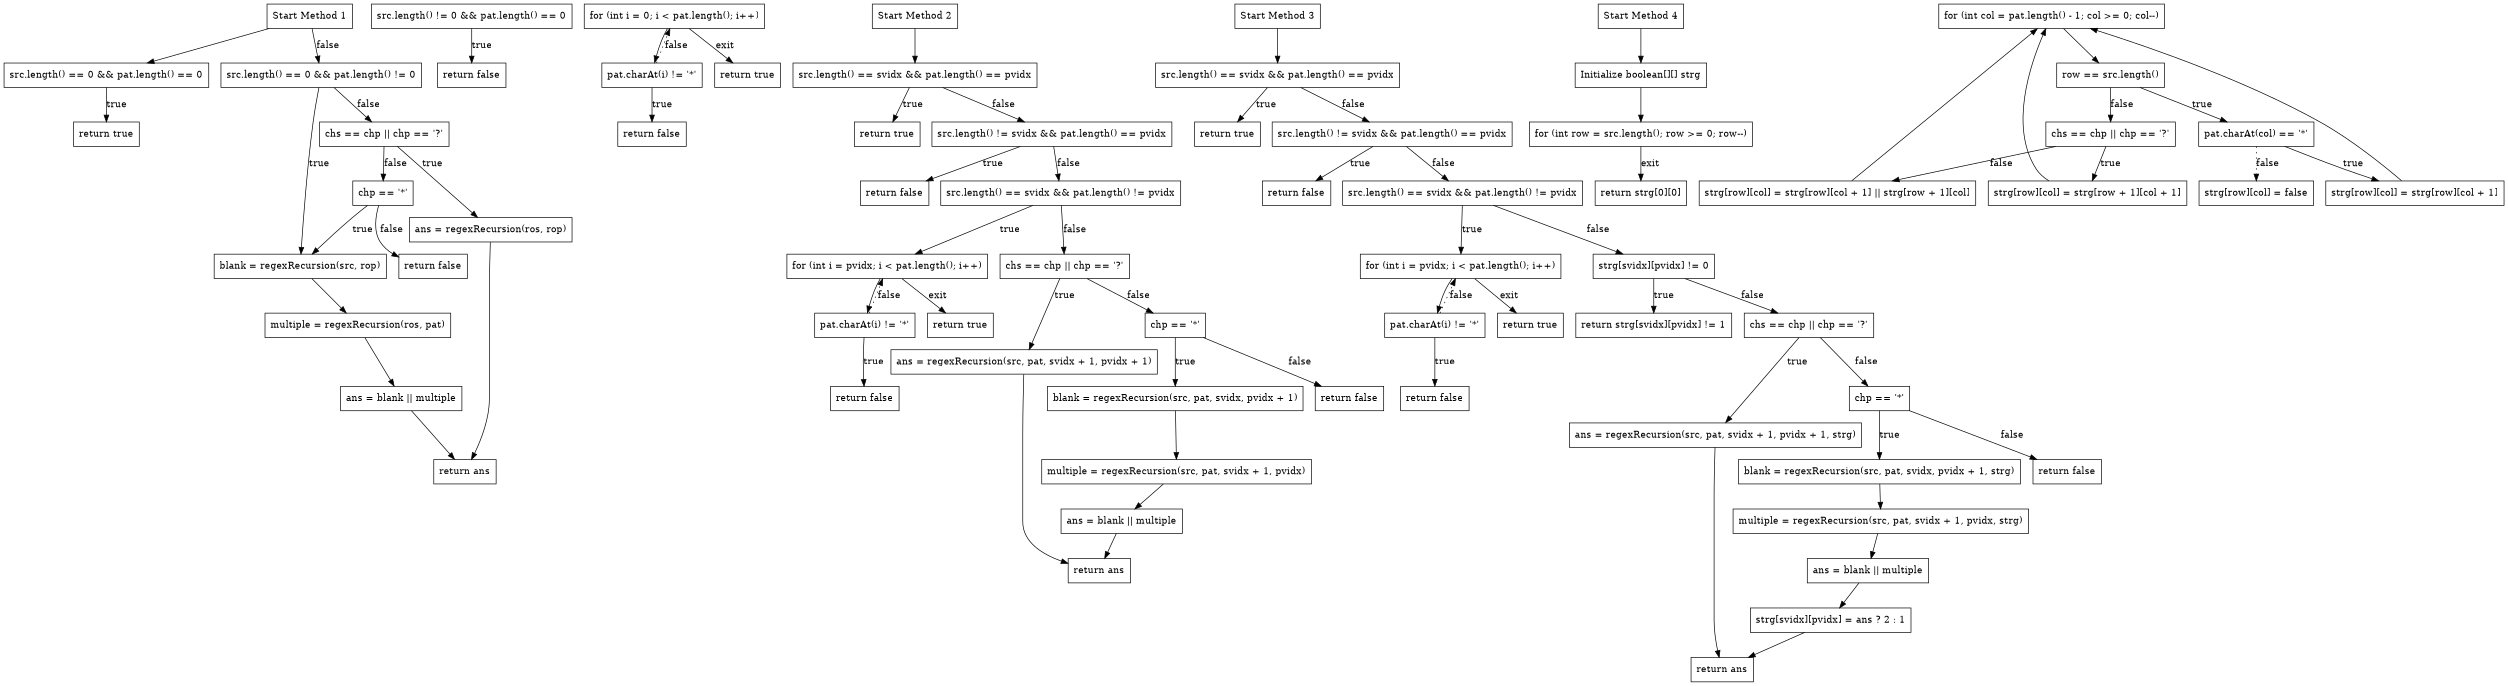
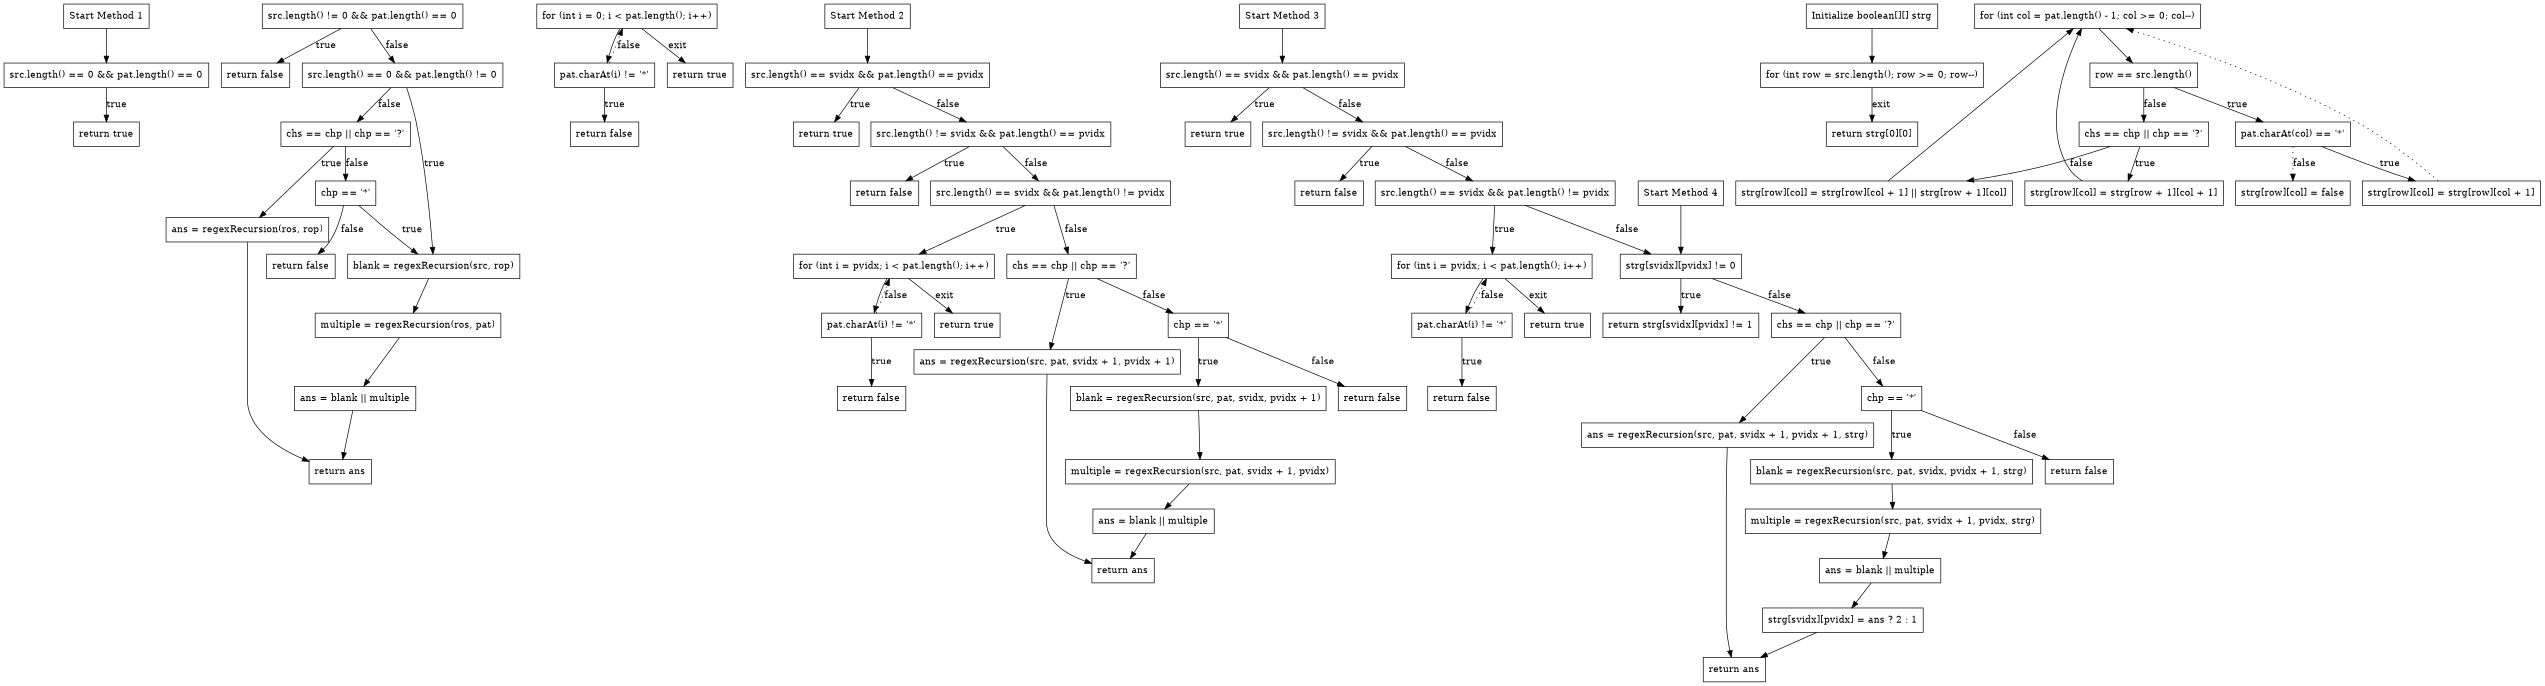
edge "Start Method 1" -> "src.length() == 0 && pat.length() != 0": now "src.length() != 0 && pat.length() == 0" -> "src.length() == 0 && pat.length() != 0"
edge "Start Method 4" -> "Initialize boolean[][] strg": now "Start Method 4" -> "strg[svidx][pvidx] != 0"
edge "strg[row][col] = strg[row][col + 1]" -> "for (int col = pat.length() - 1; col >= 0; col--)": style solid -> dotted
